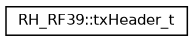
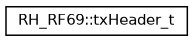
node "RH_RF39::txHeader_t": label "RH_RF39::txHeader_t" -> "RH_RF69::txHeader_t"
